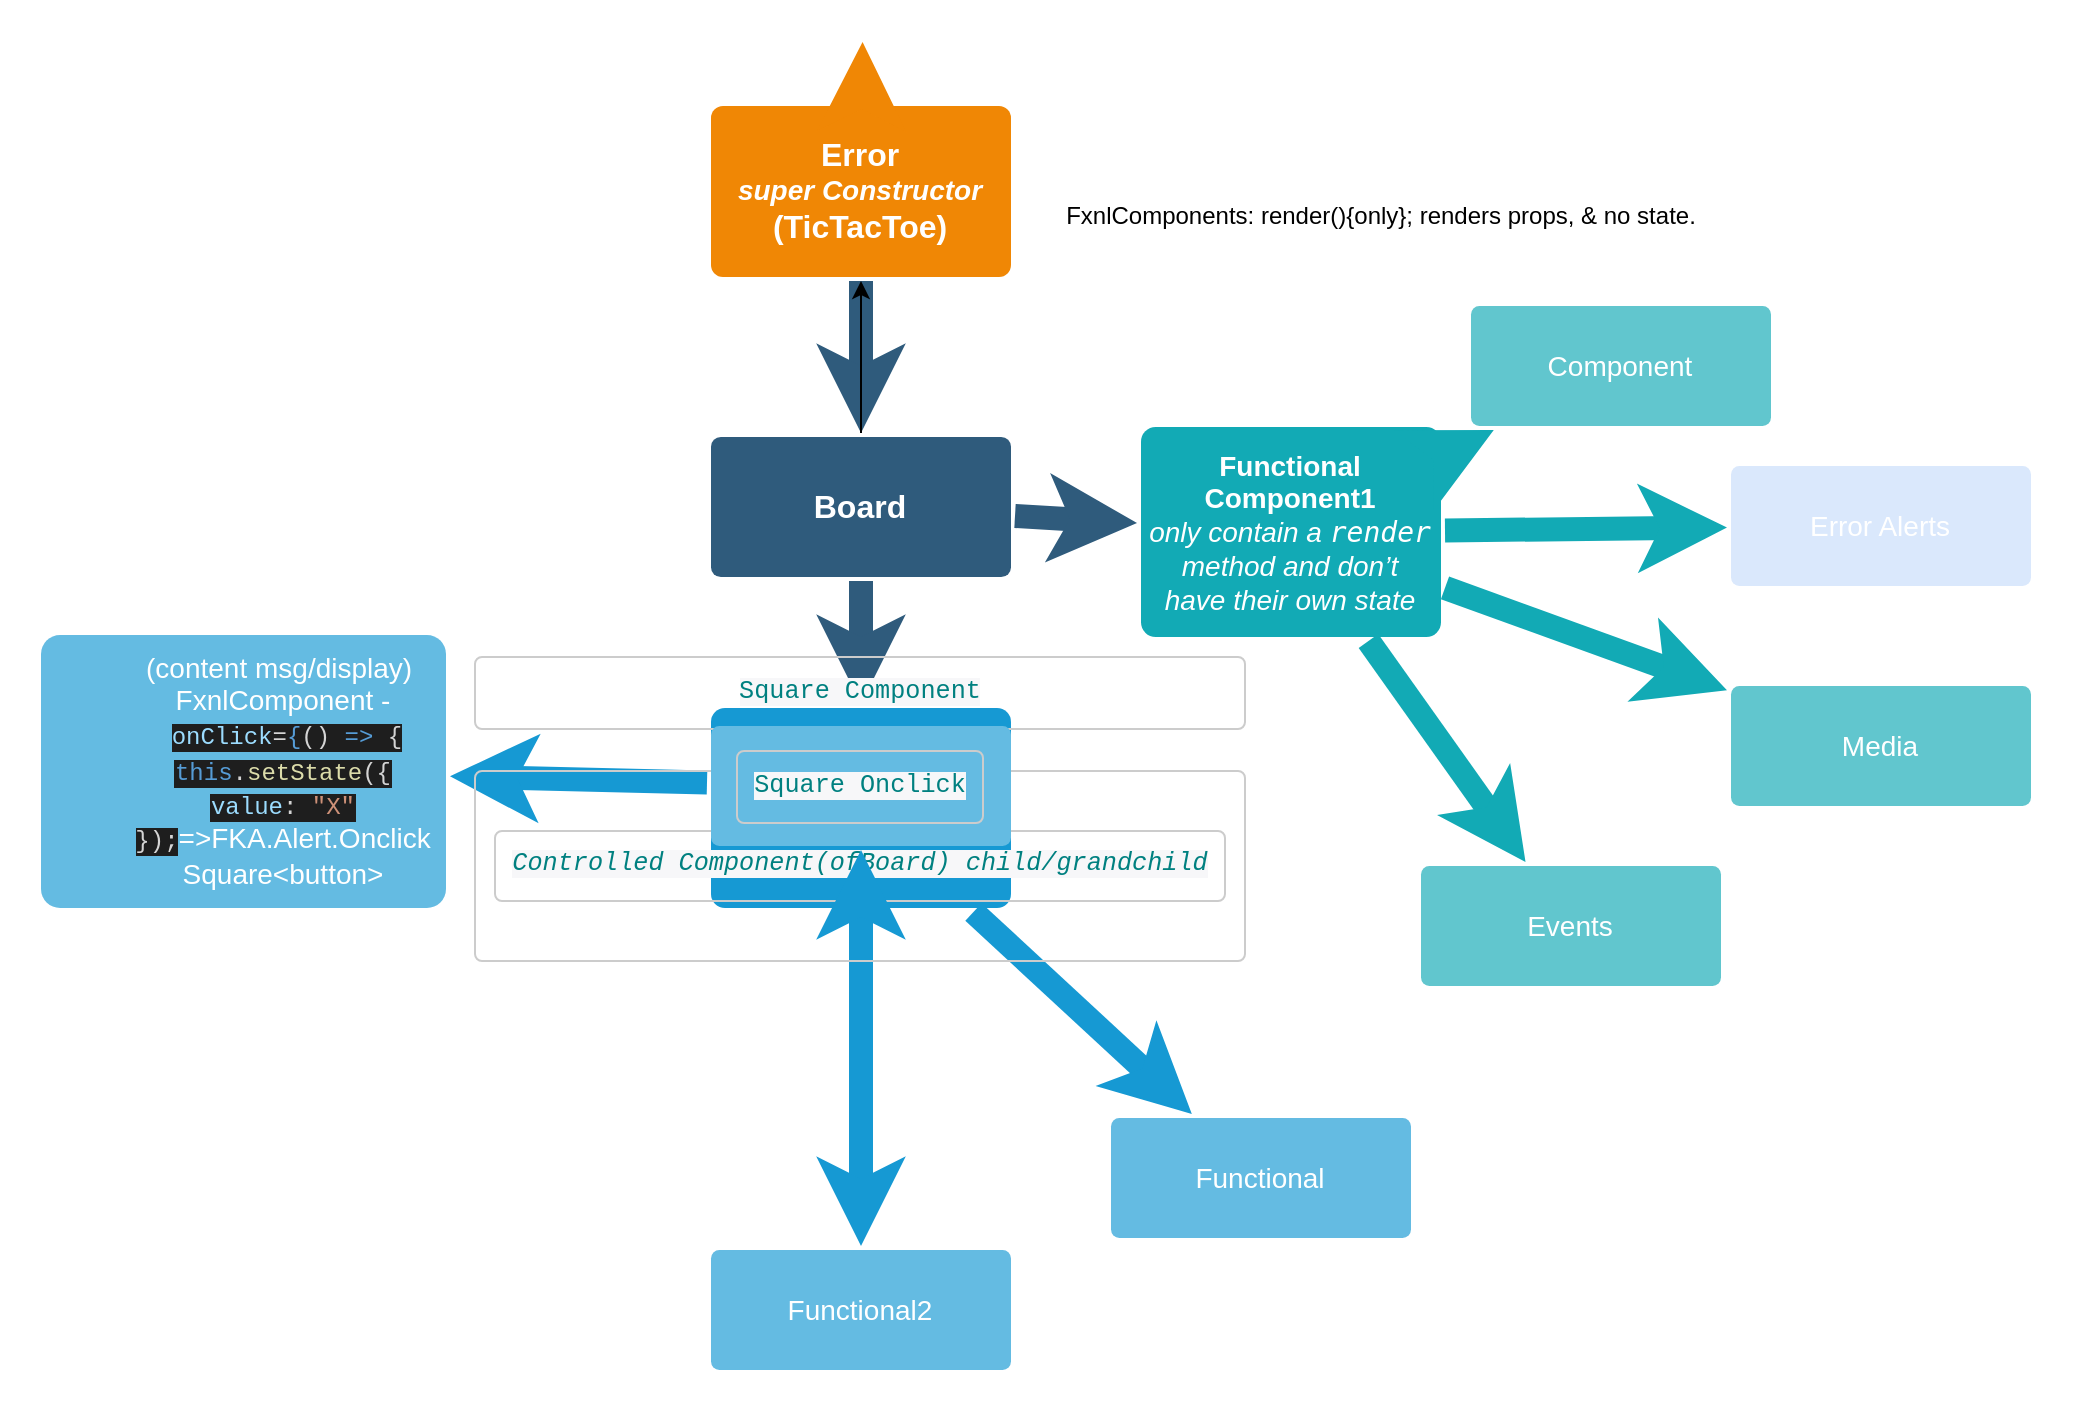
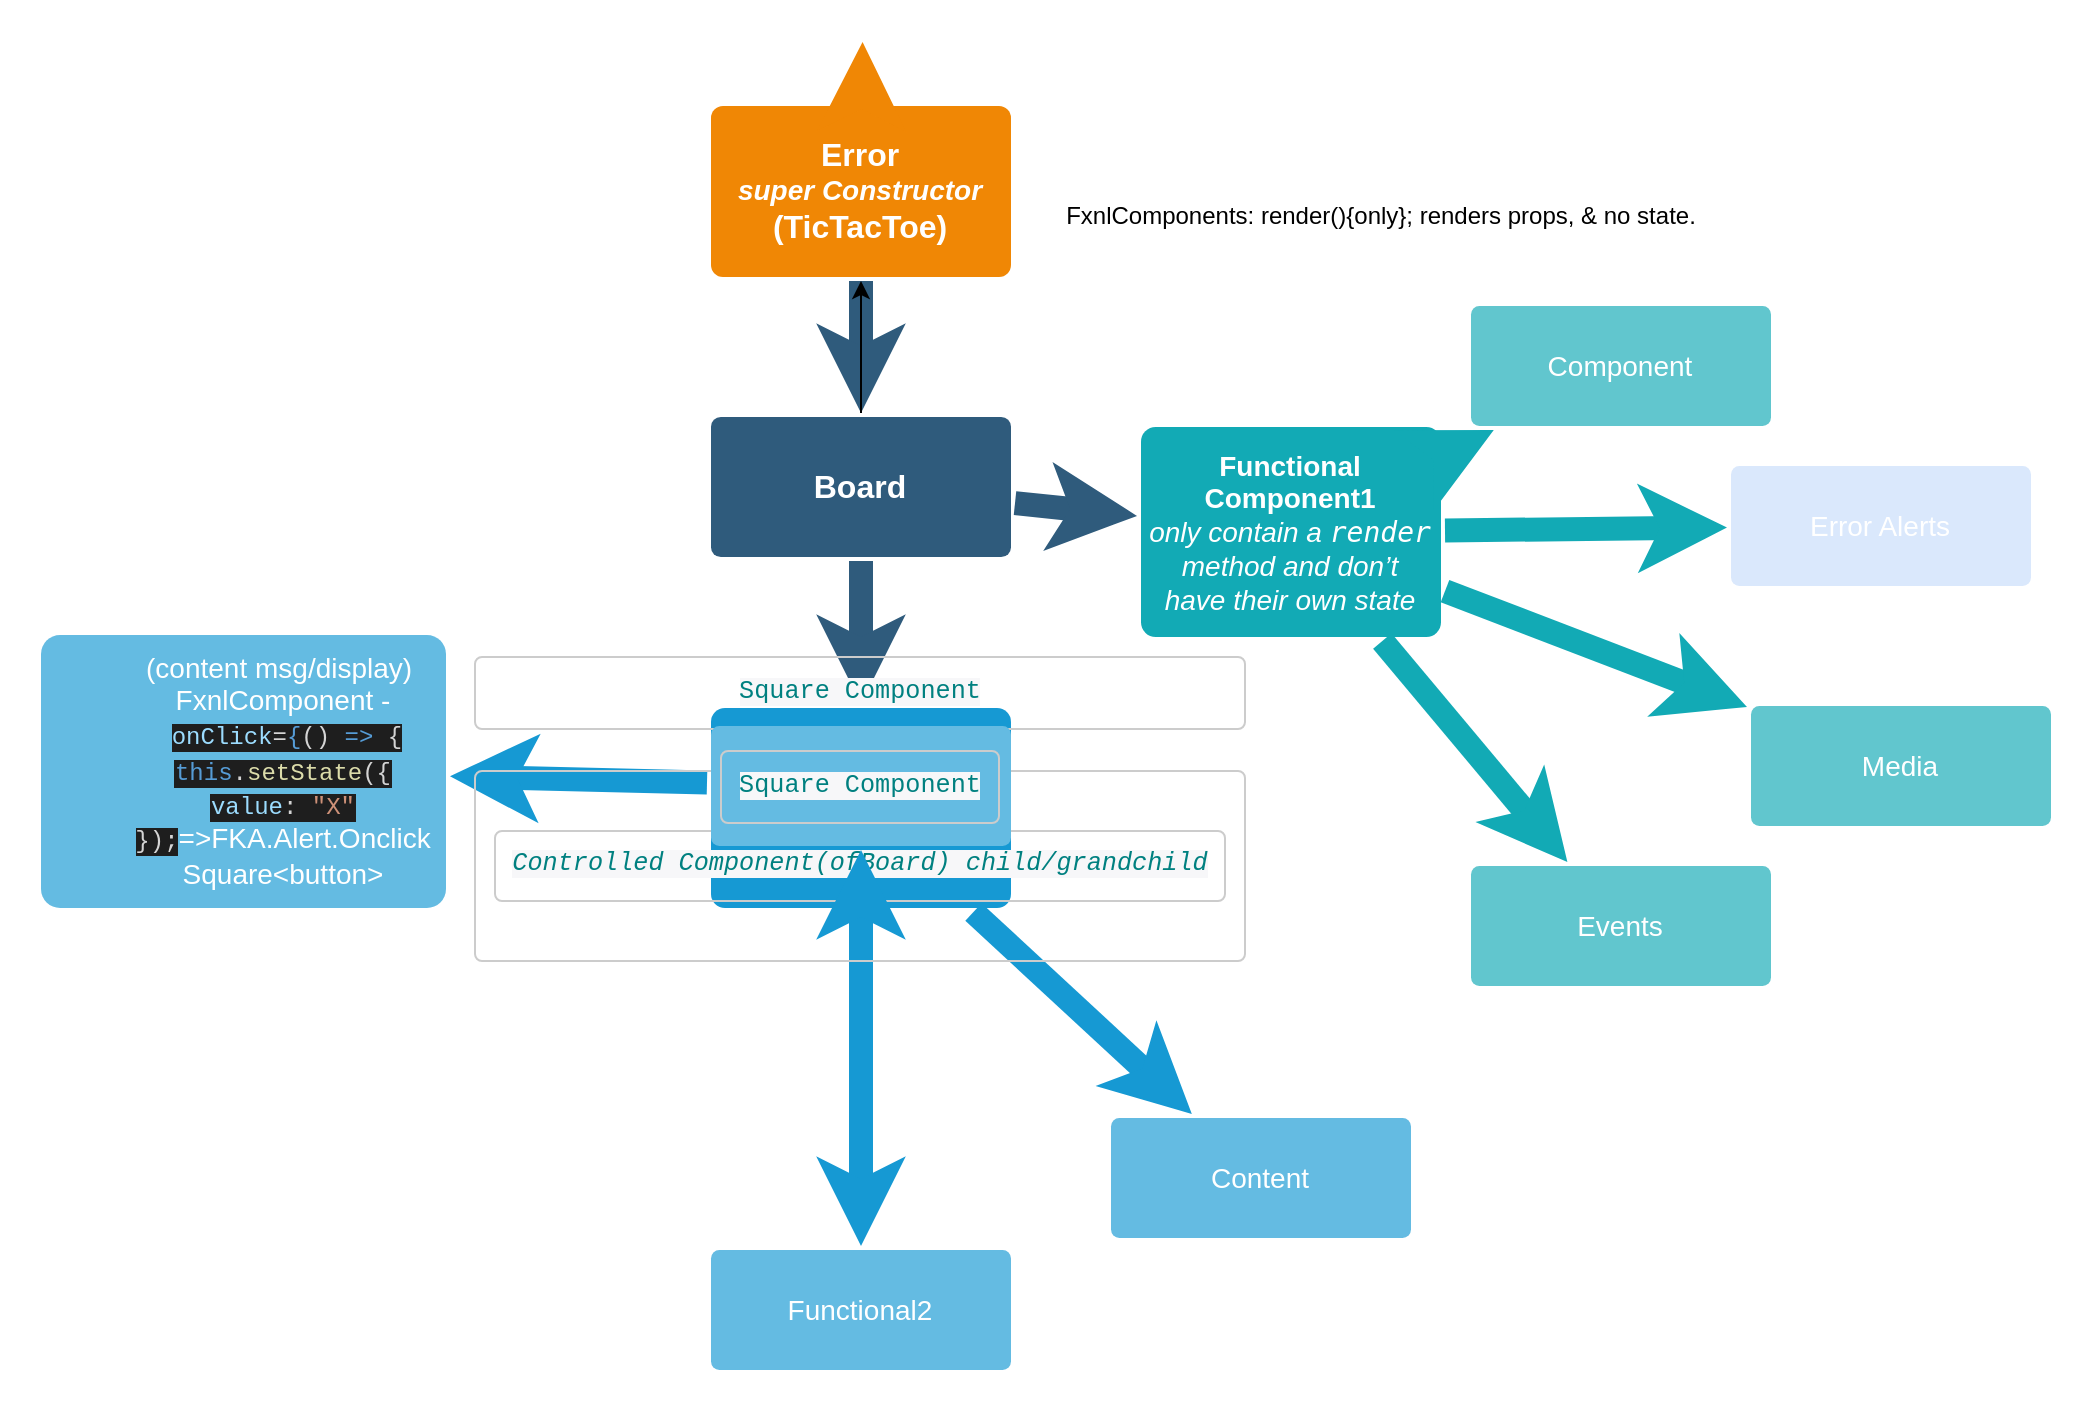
node "Board": moved (861, 507) -> (861, 487)
node "Media": moved (1881, 746) -> (1901, 766)
node "Square Onclick": label "Square Onclick" -> "Square Component"
node "Events": moved (1571, 926) -> (1621, 926)
node "Functional": label "Functional" -> "Content"
